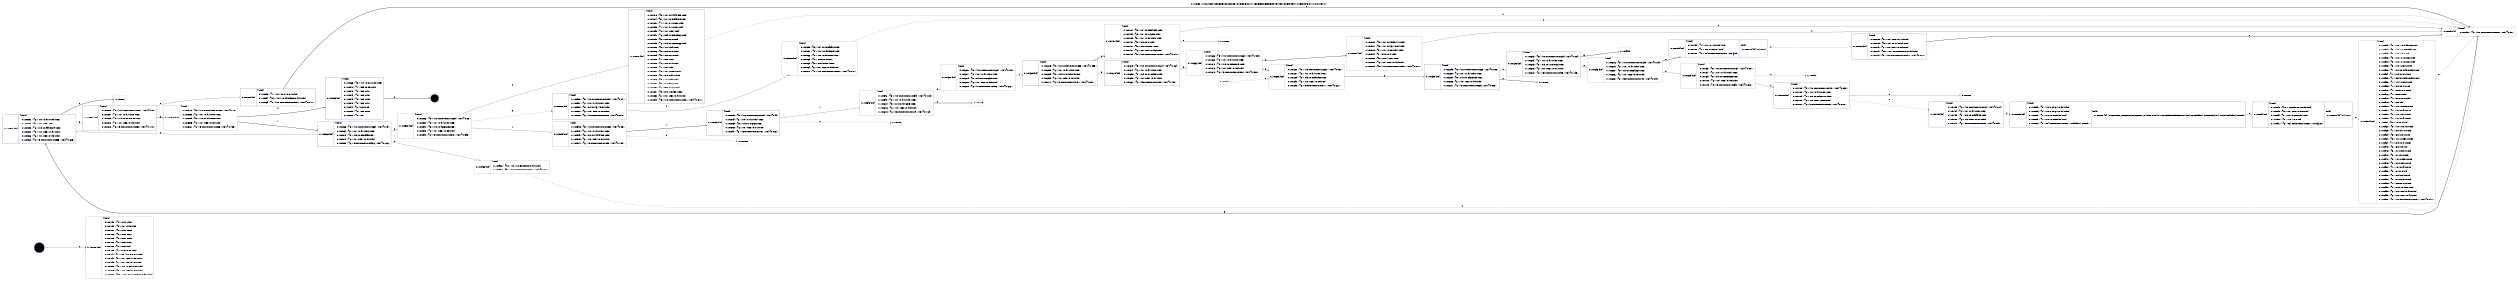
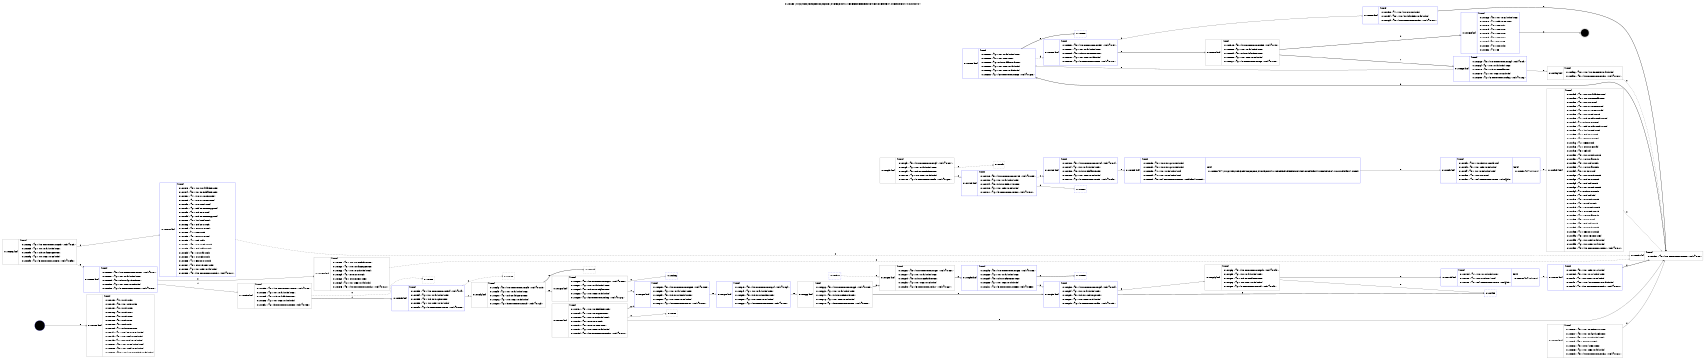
edge "0x40162e [28]" -> "0x4017a4 [30]": reversed
edge "0x401666 [28]" -> "0x401802 [30]": now "0x401666 [28]" -> "0x4016ba [28]"
edge "0x4016d6 [28]" -> "0x4016f2 [28]": now "0x4016d6 [28]" -> "0x4019b5"
edge "0x40156a [28]" -> "0x401586 [28]": removed, label "6"
edge "0x401586 [28]" -> "0x4015be [28]": now "0x4015a2 [28]" -> "0x4015be [28]"
node "0x401b56": added
